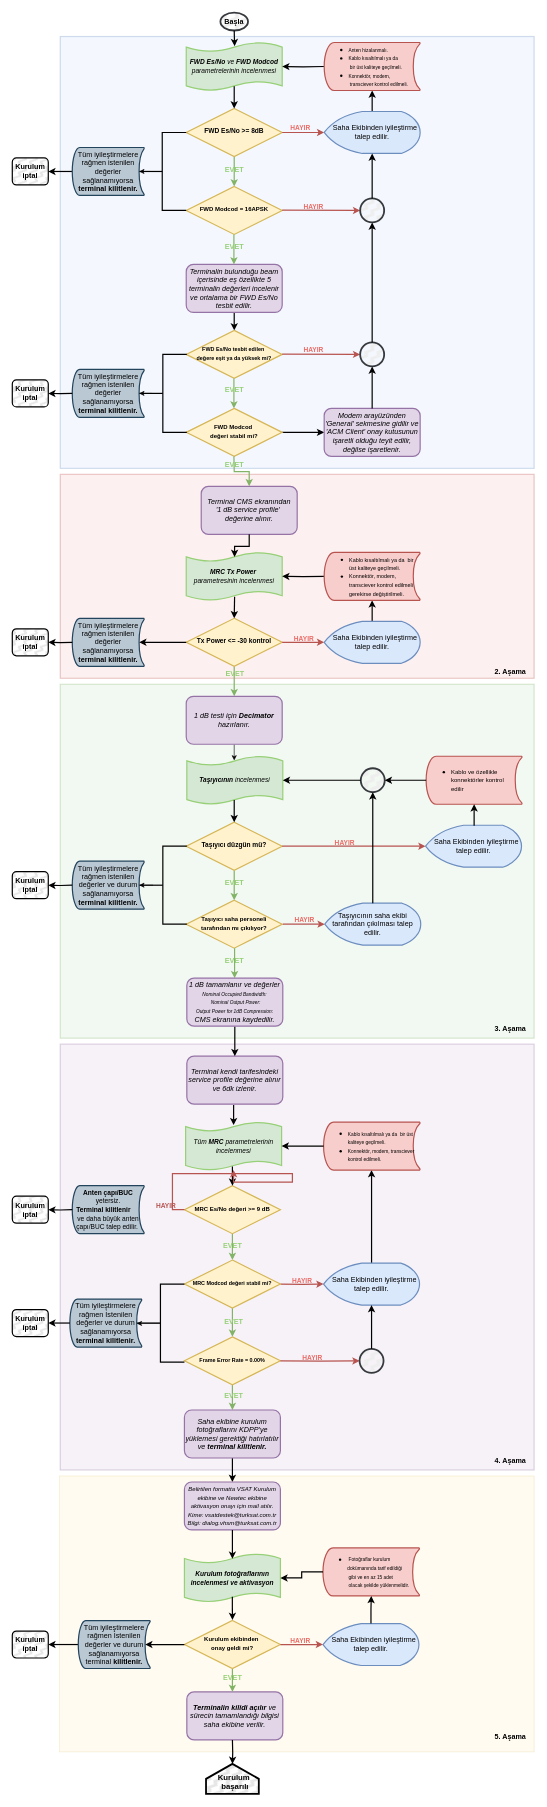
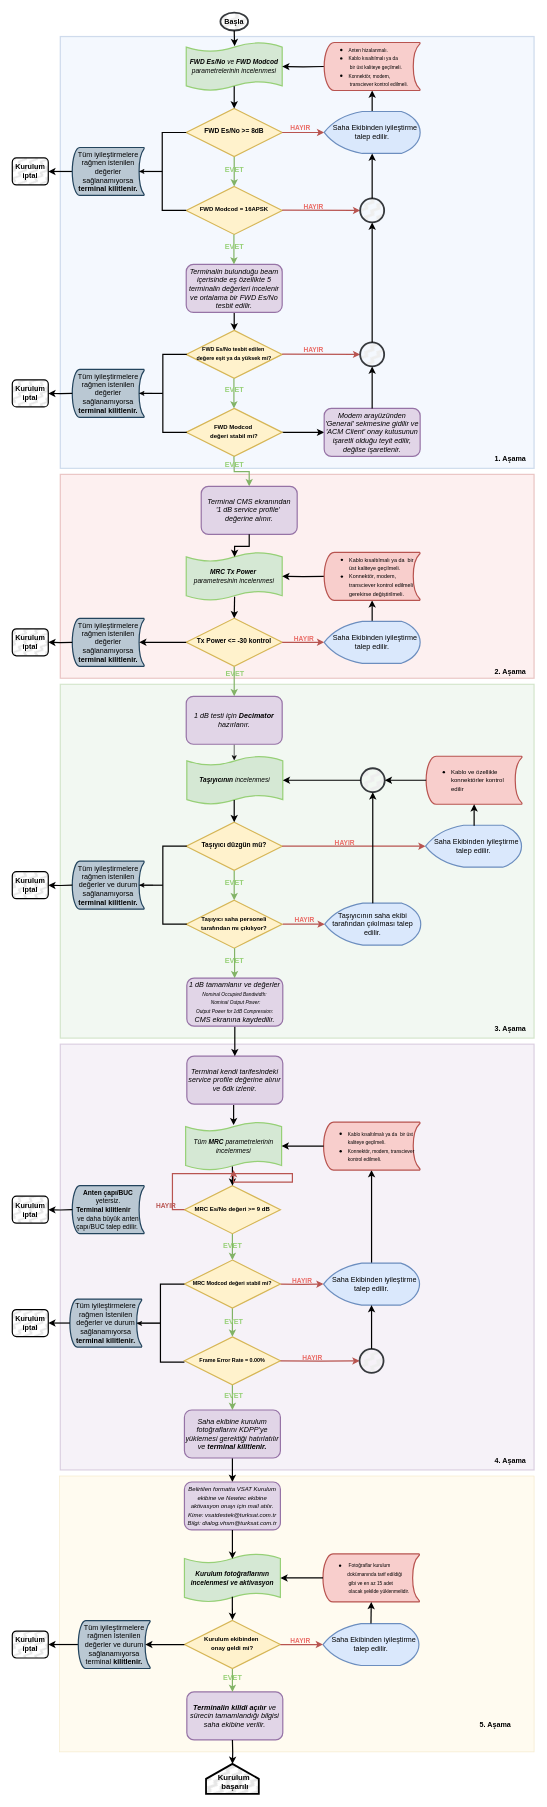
node "1. Aşama": added
node "Fotoğraflar kurulum dokümanında tarif edildiği gibi ve en az 15 adet olacak şekilde yüklenmelidir.": moved (371, 1572) -> (371, 1578)
node "5. Aşama": moved (510, 1737) -> (495, 1725)
